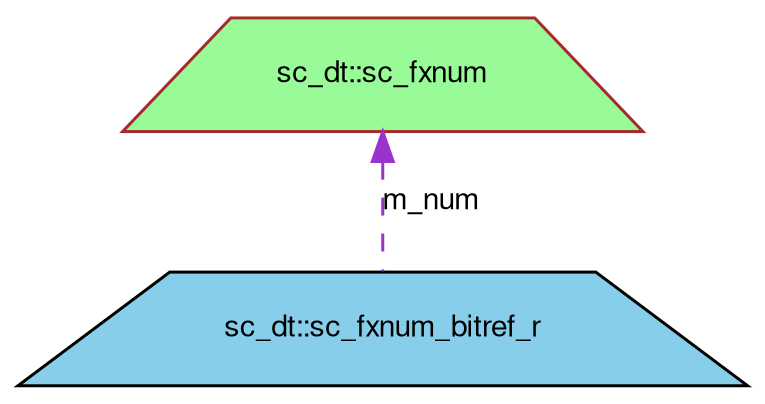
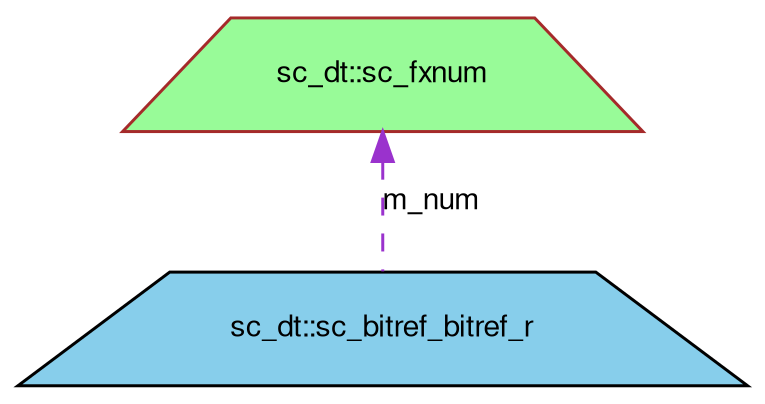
node "sc_dt::sc_fxnum_bitref_r": label "sc_dt::sc_fxnum_bitref_r" -> "sc_dt::sc_bitref_bitref_r"
